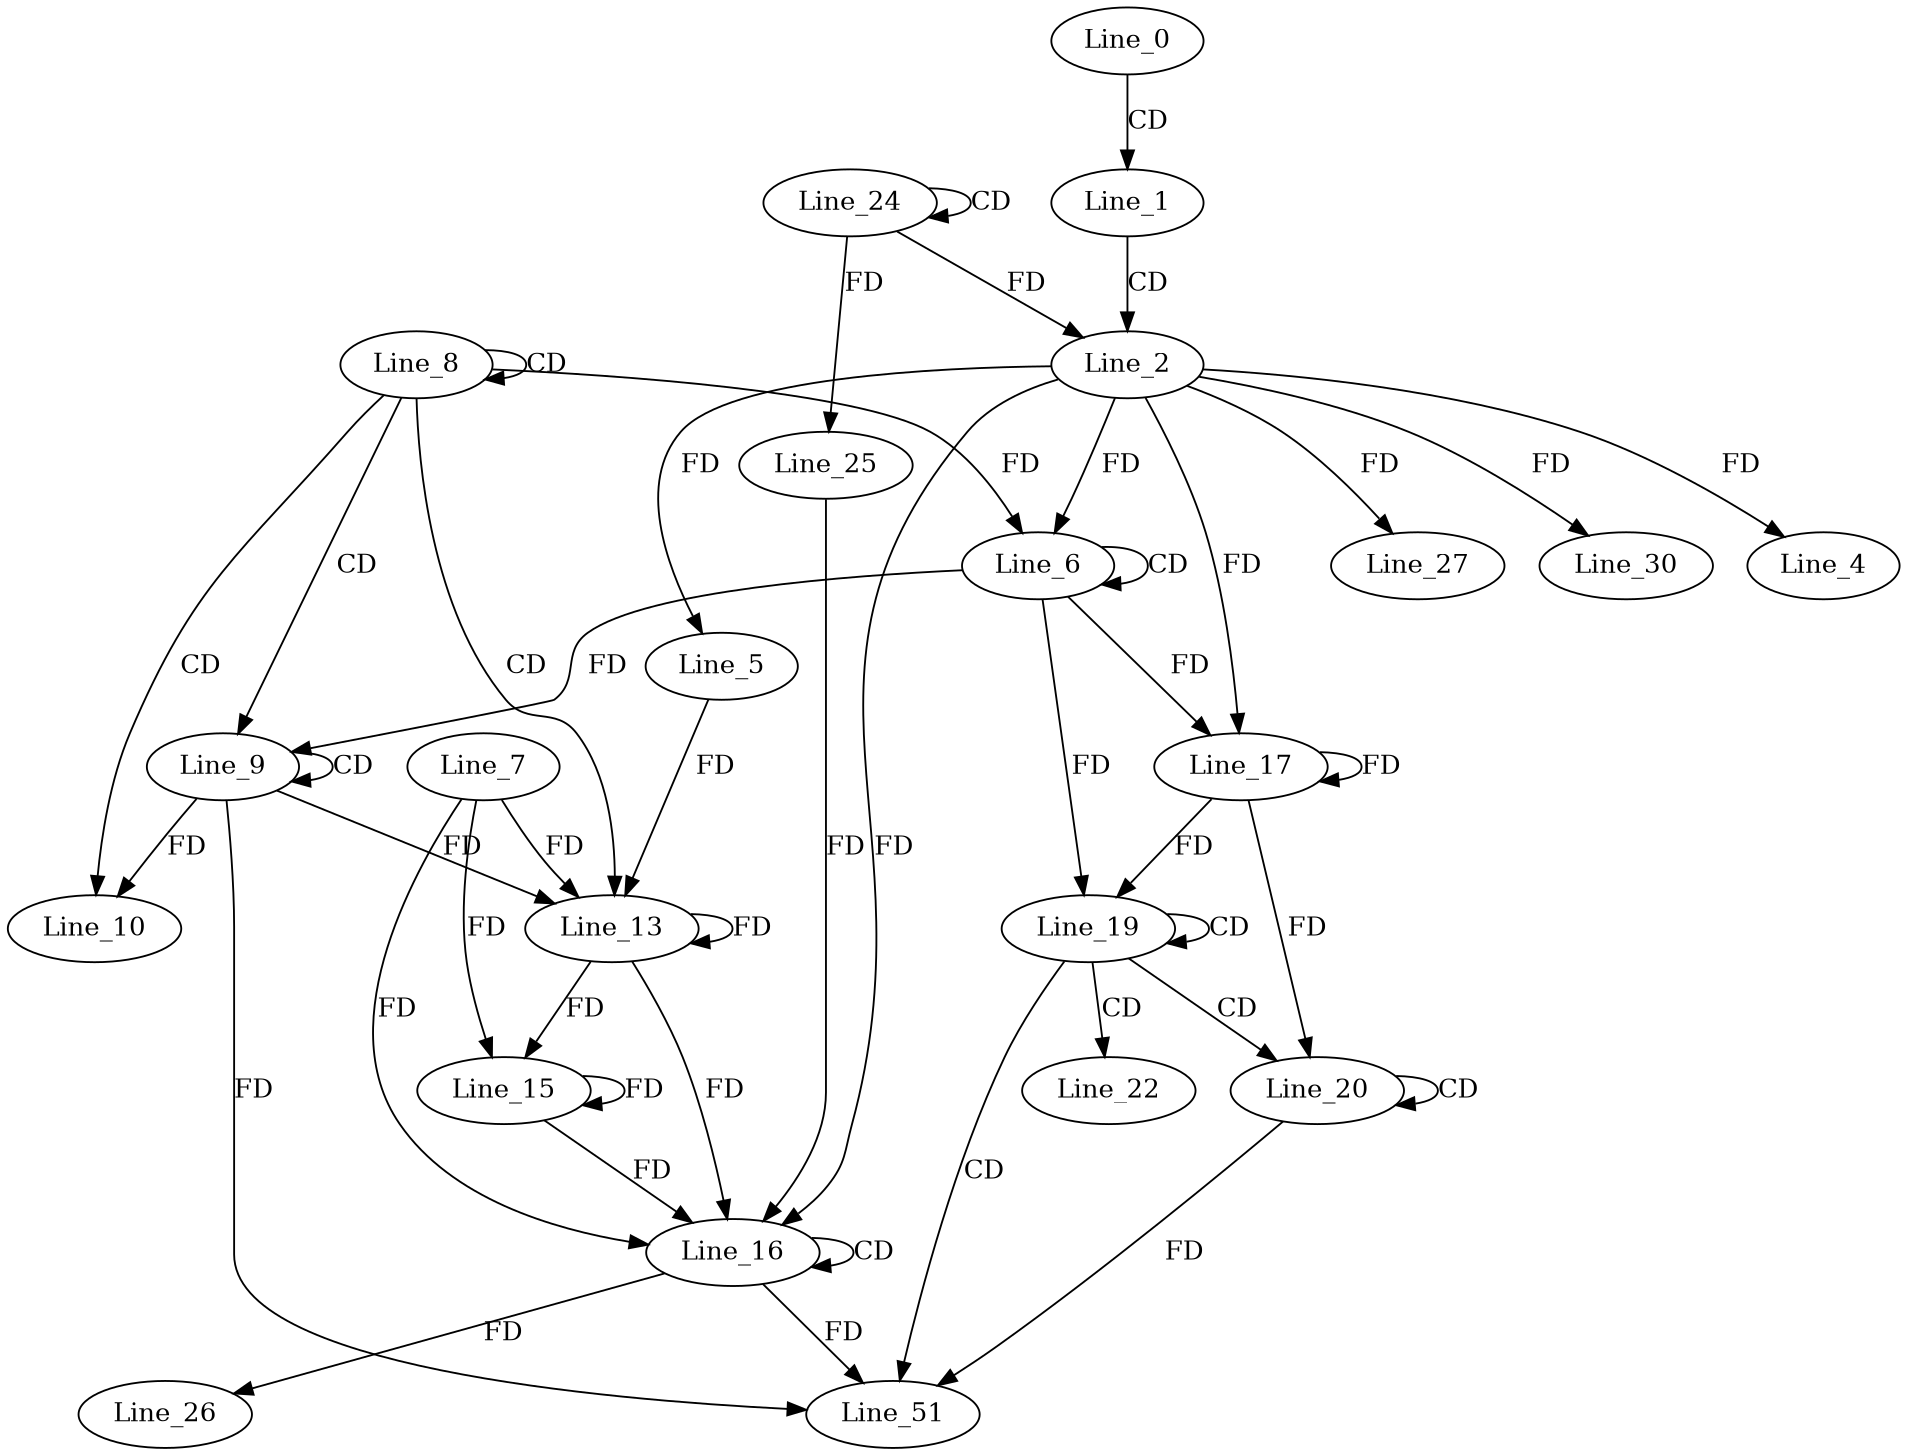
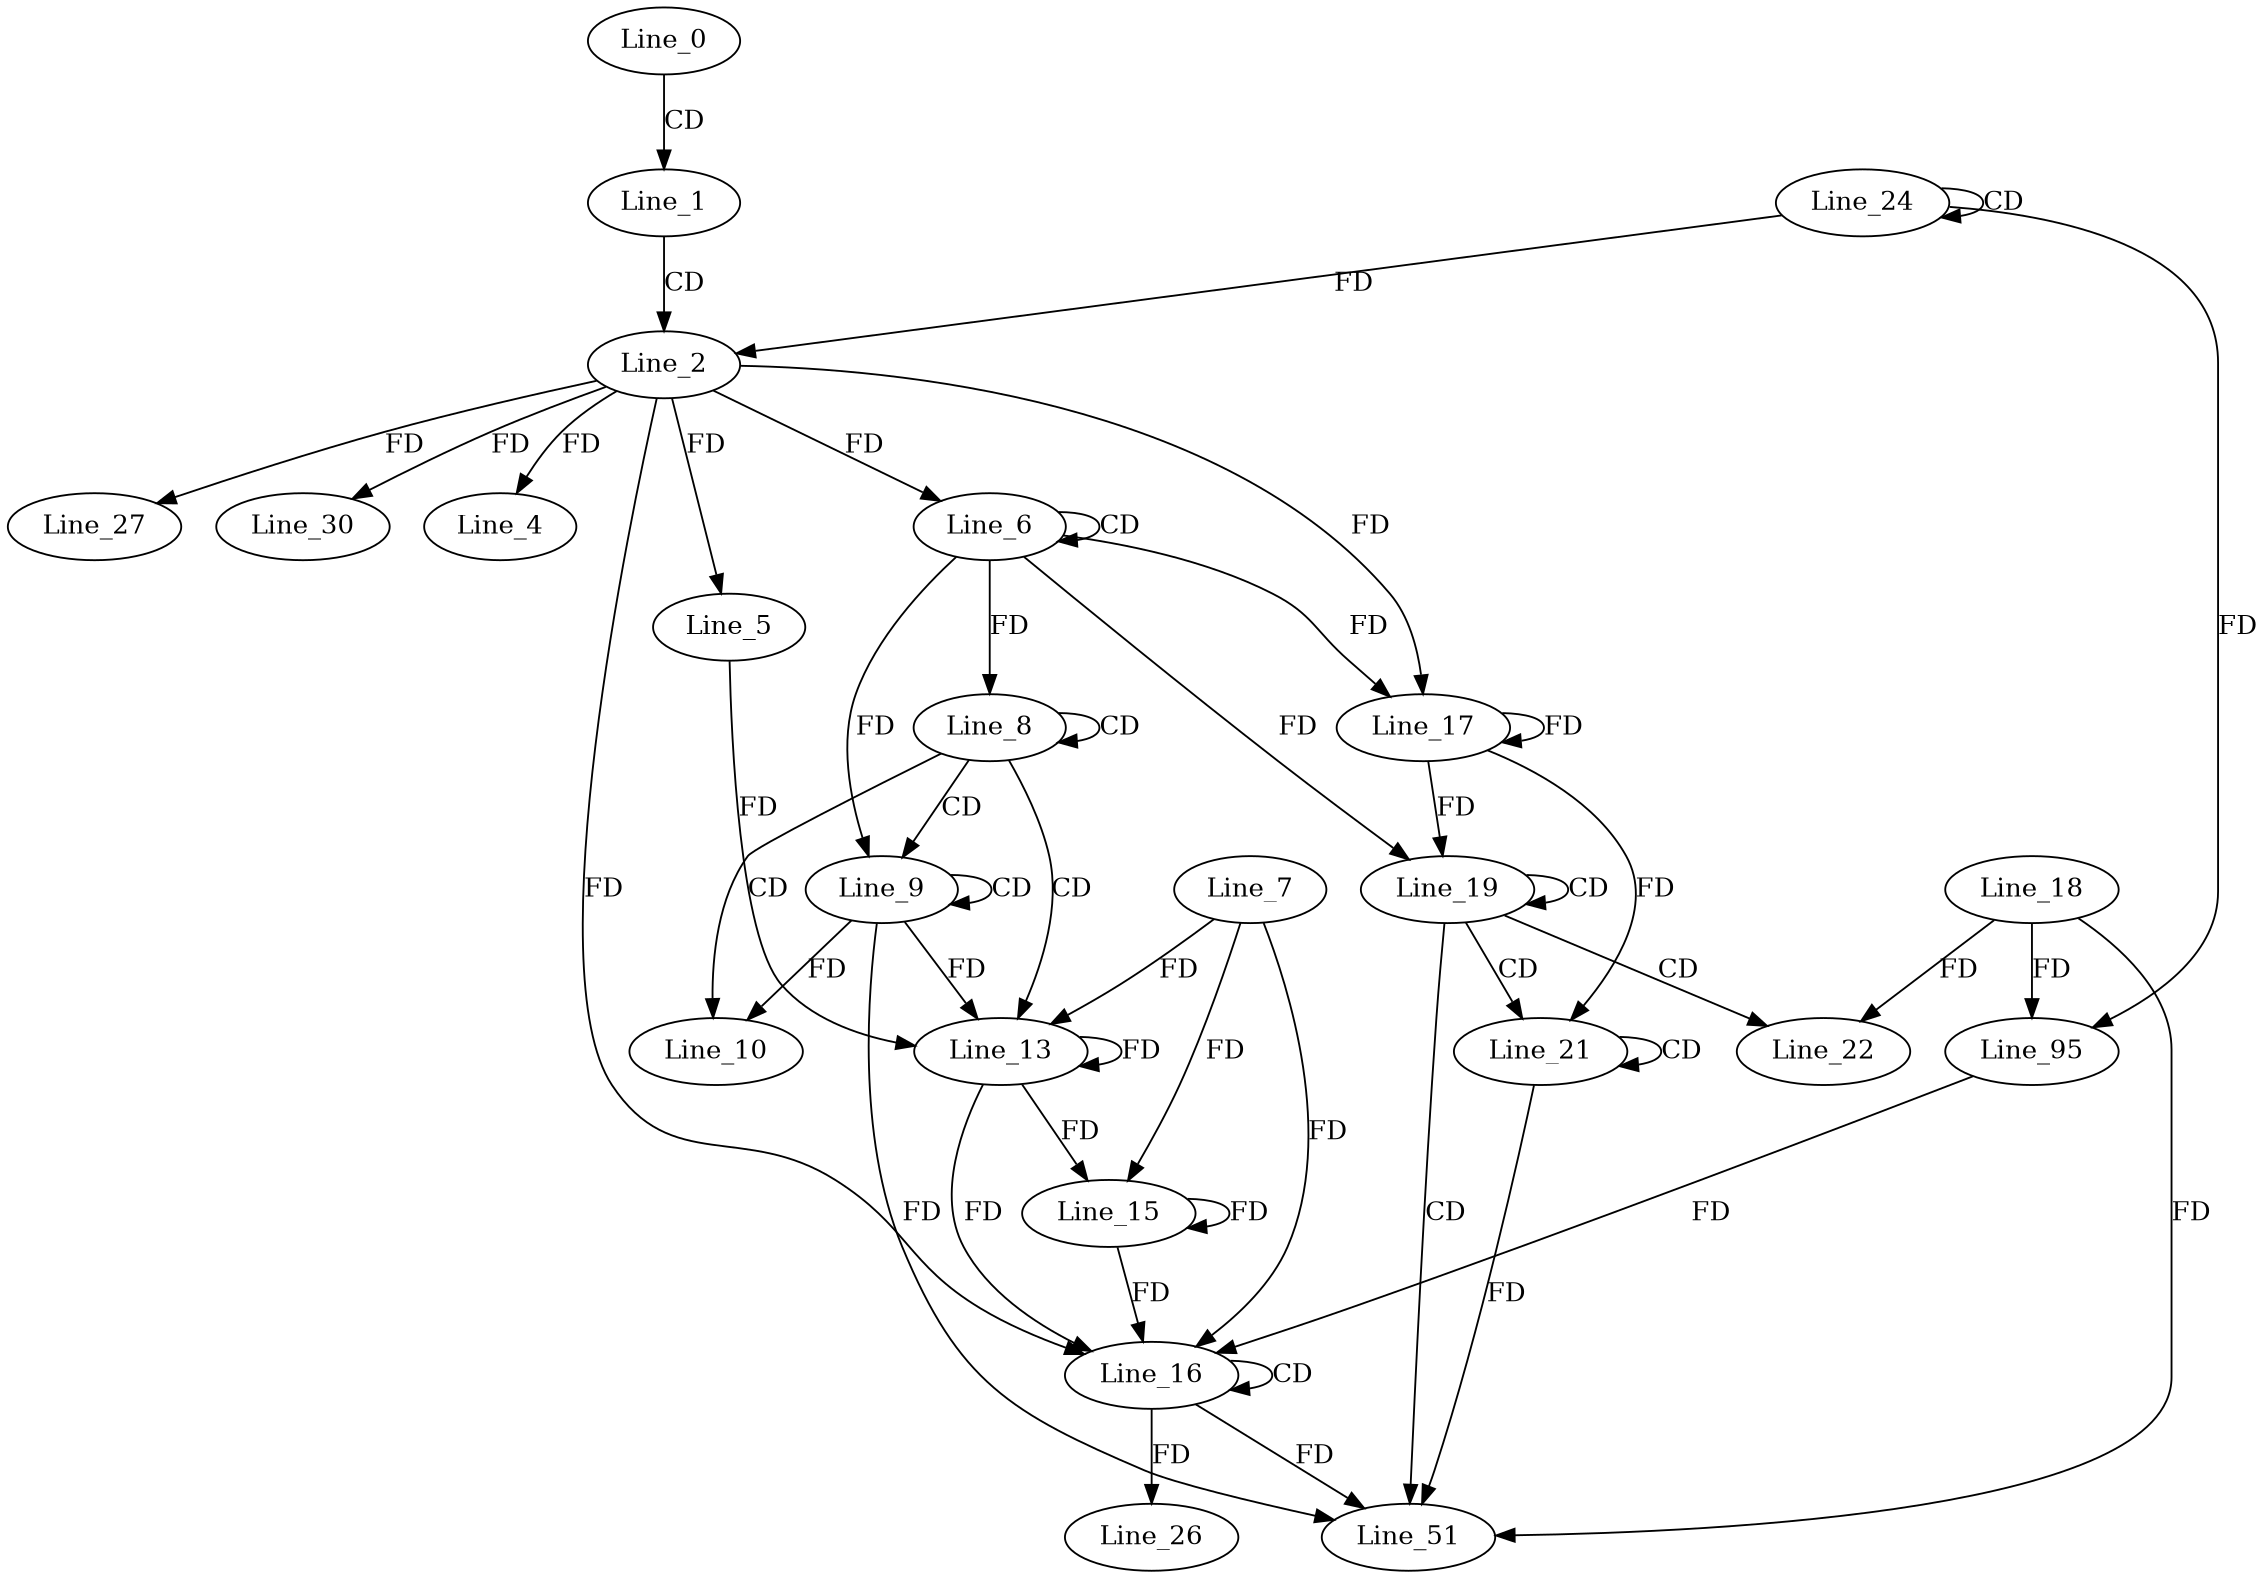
edge "Line_8" -> "Line_6": reversed
node "Line_25": label "Line_25" -> "Line_95"
node "Line_18": added
node "Line_20": label "Line_20" -> "Line_21"
